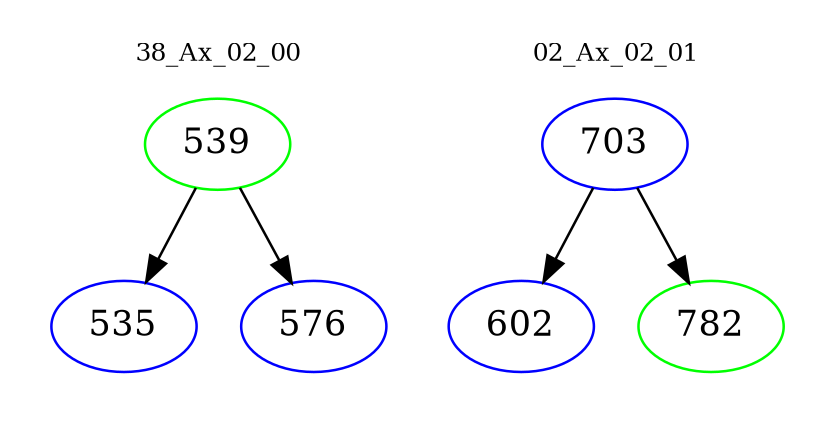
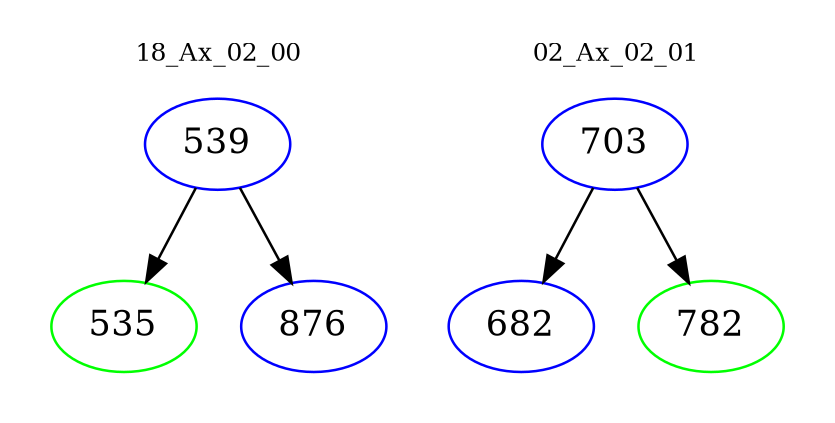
cluster "38_Ax_02_00": label "38_Ax_02_00" -> "18_Ax_02_00"
node "539": color green -> blue
node "535": color blue -> green
node "576": label "576" -> "876"
node "602": label "602" -> "682"
